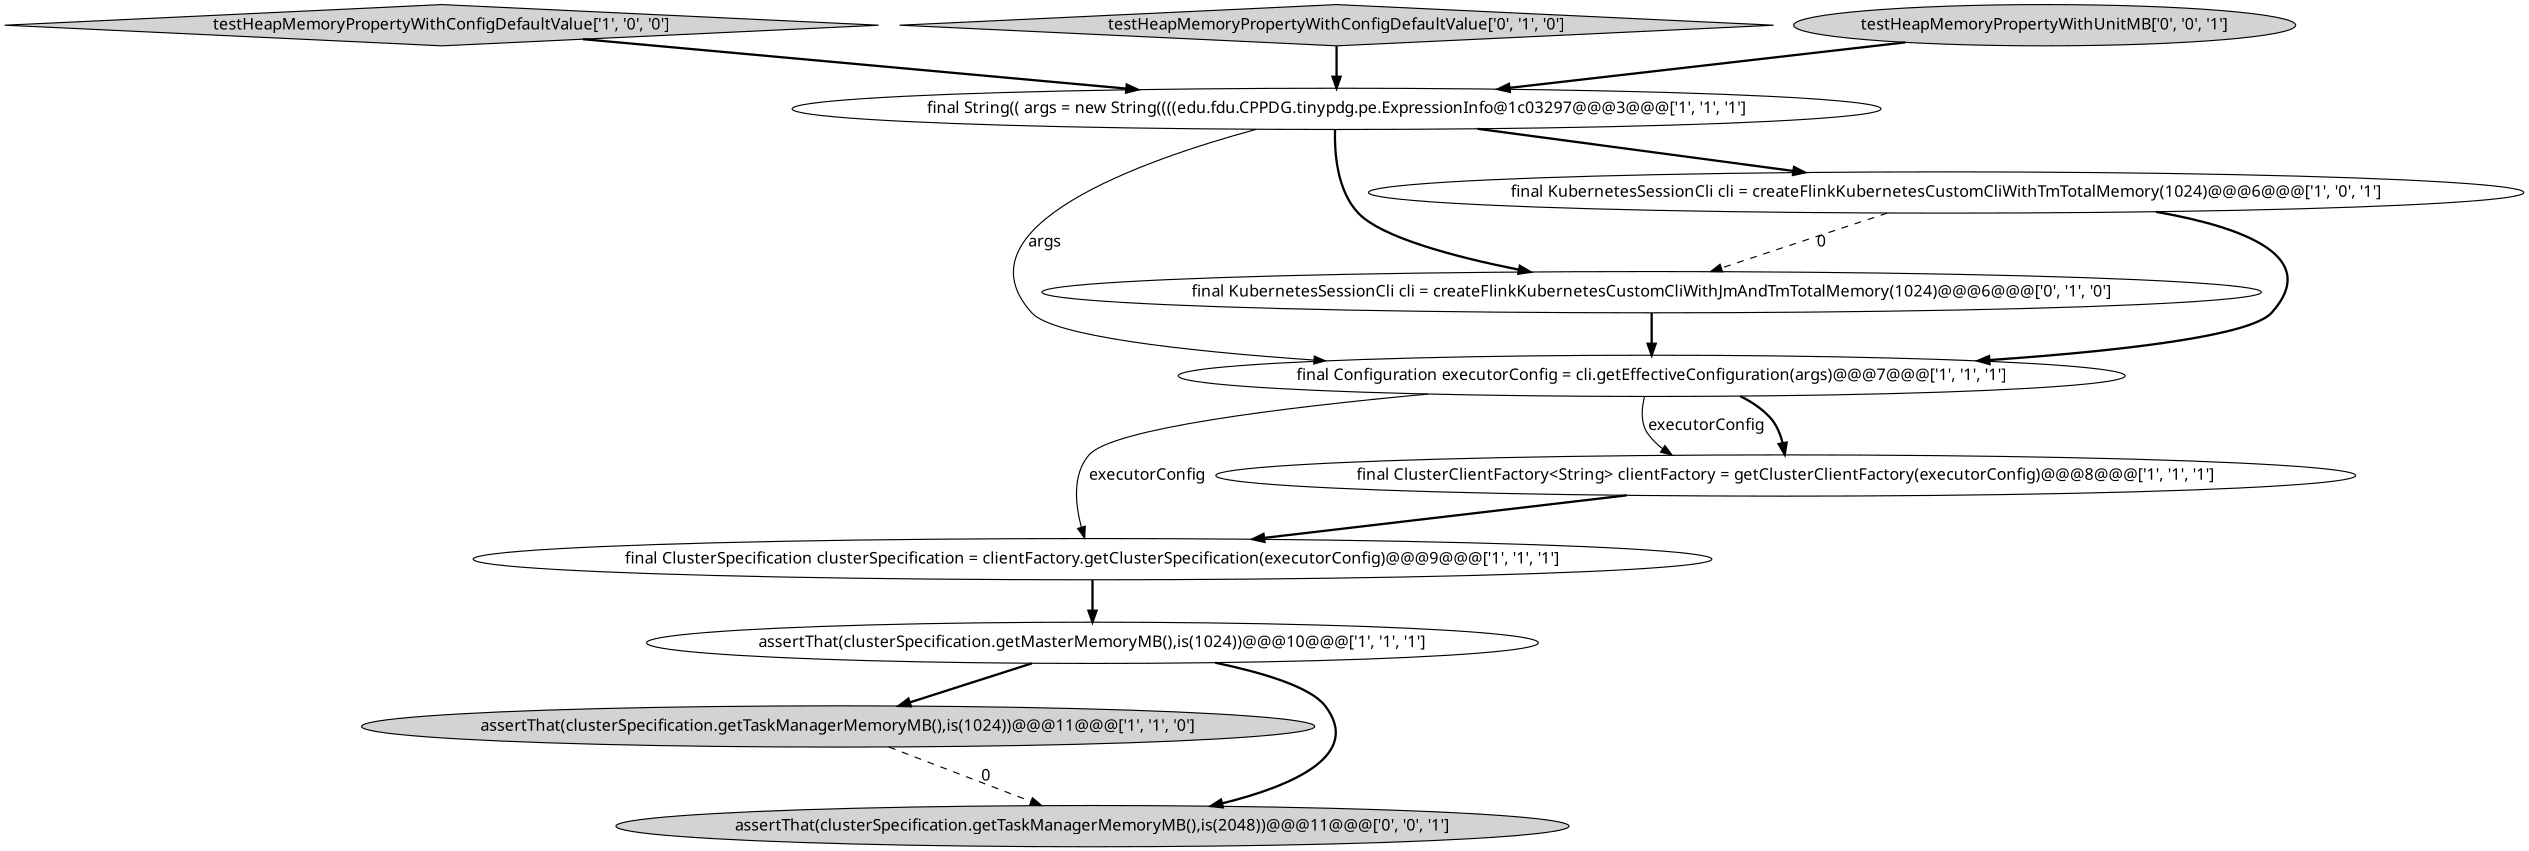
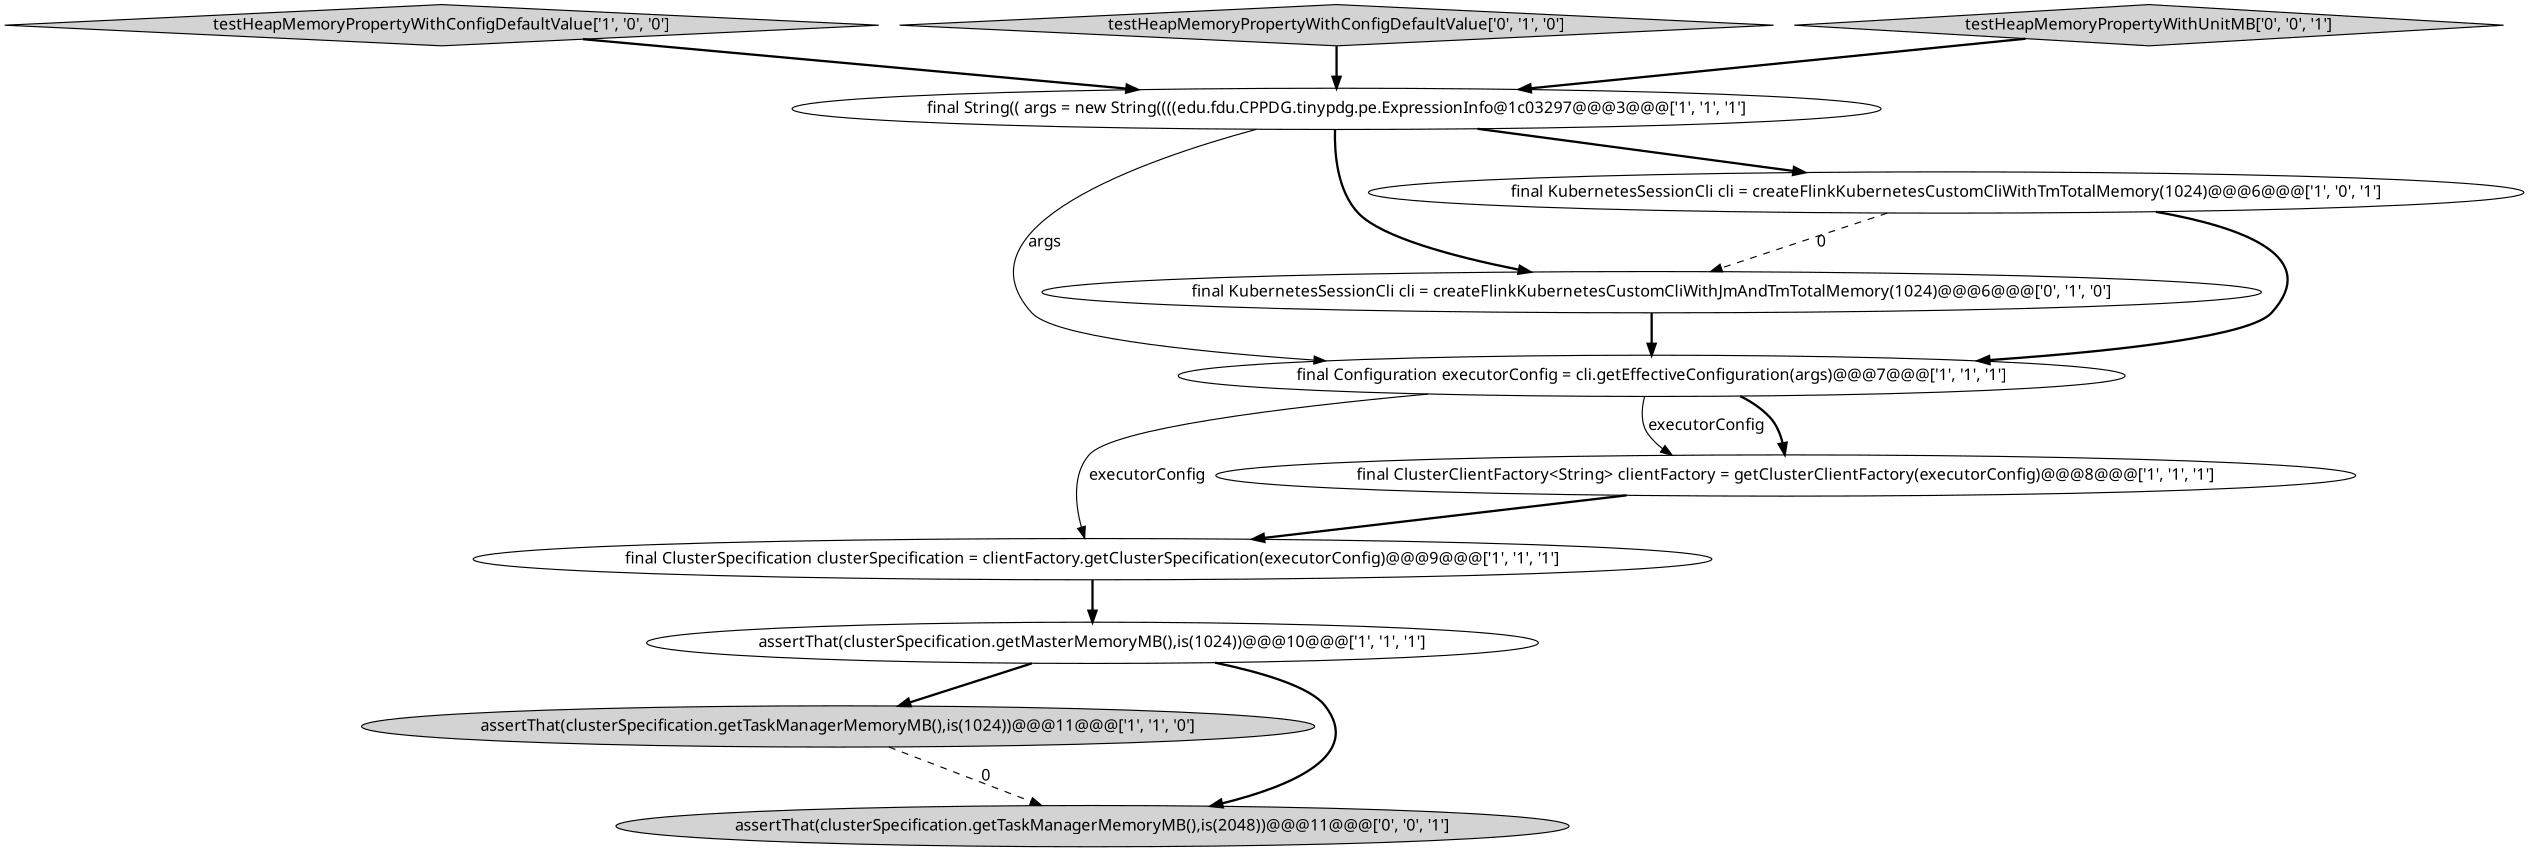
node "testHeapMemoryPropertyWithUnitMB['0', '0', '1']": shape ellipse -> diamond
